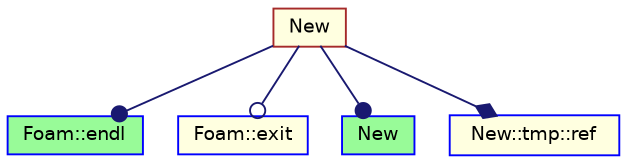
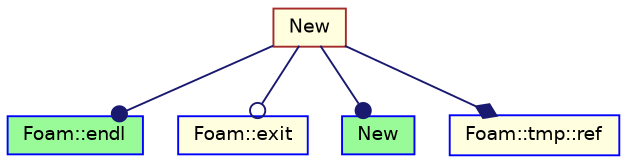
node "New::tmp::ref": label "New::tmp::ref" -> "Foam::tmp::ref"
